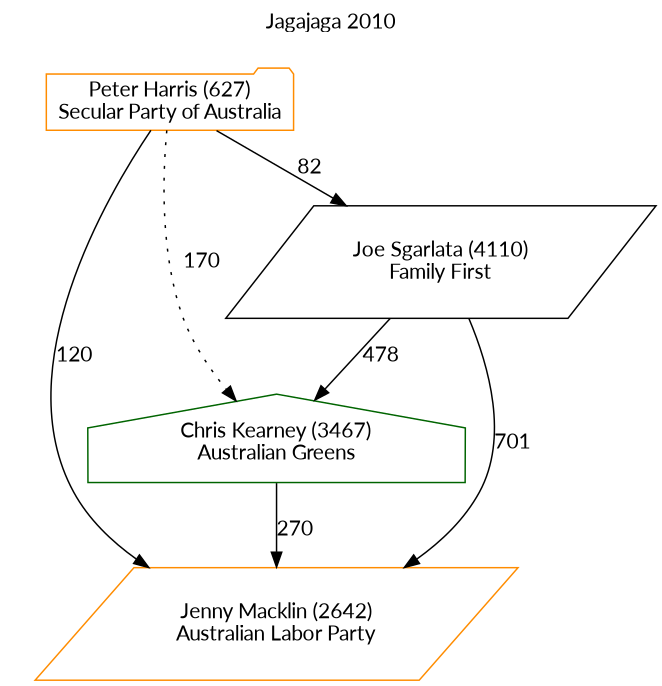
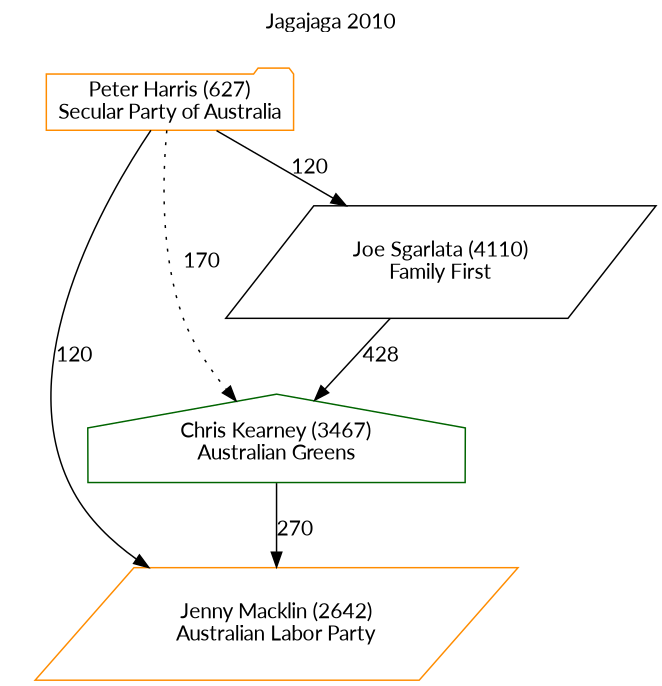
edge "Peter Harris (627) Secular Party of Australia" -> "Joe Sgarlata (4110) Family First": label "82" -> "120"
edge "Joe Sgarlata (4110) Family First" -> "Chris Kearney (3467) Australian Greens": label "478" -> "428"
edge "Joe Sgarlata (4110) Family First" -> "Jenny Macklin (2642) Australian Labor Party": removed, label "701"
